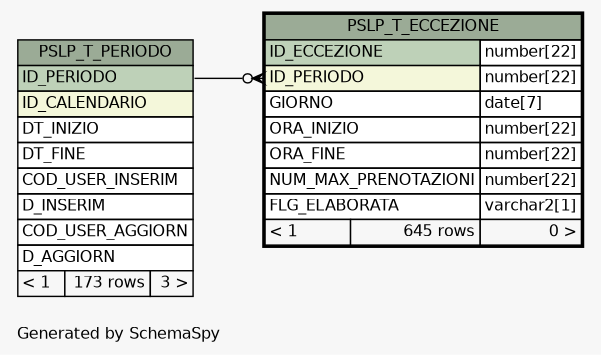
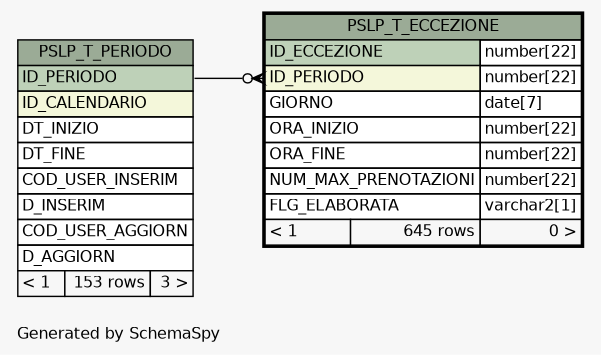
node "PSLP_T_PERIODO": text "173 rows" -> "153 rows"
